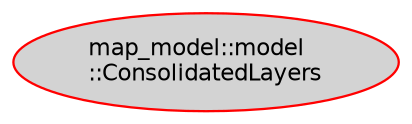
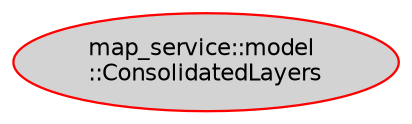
node "map_model::model ::ConsolidatedLayers": label "map_model::model ::ConsolidatedLayers" -> "map_service::model ::ConsolidatedLayers"
